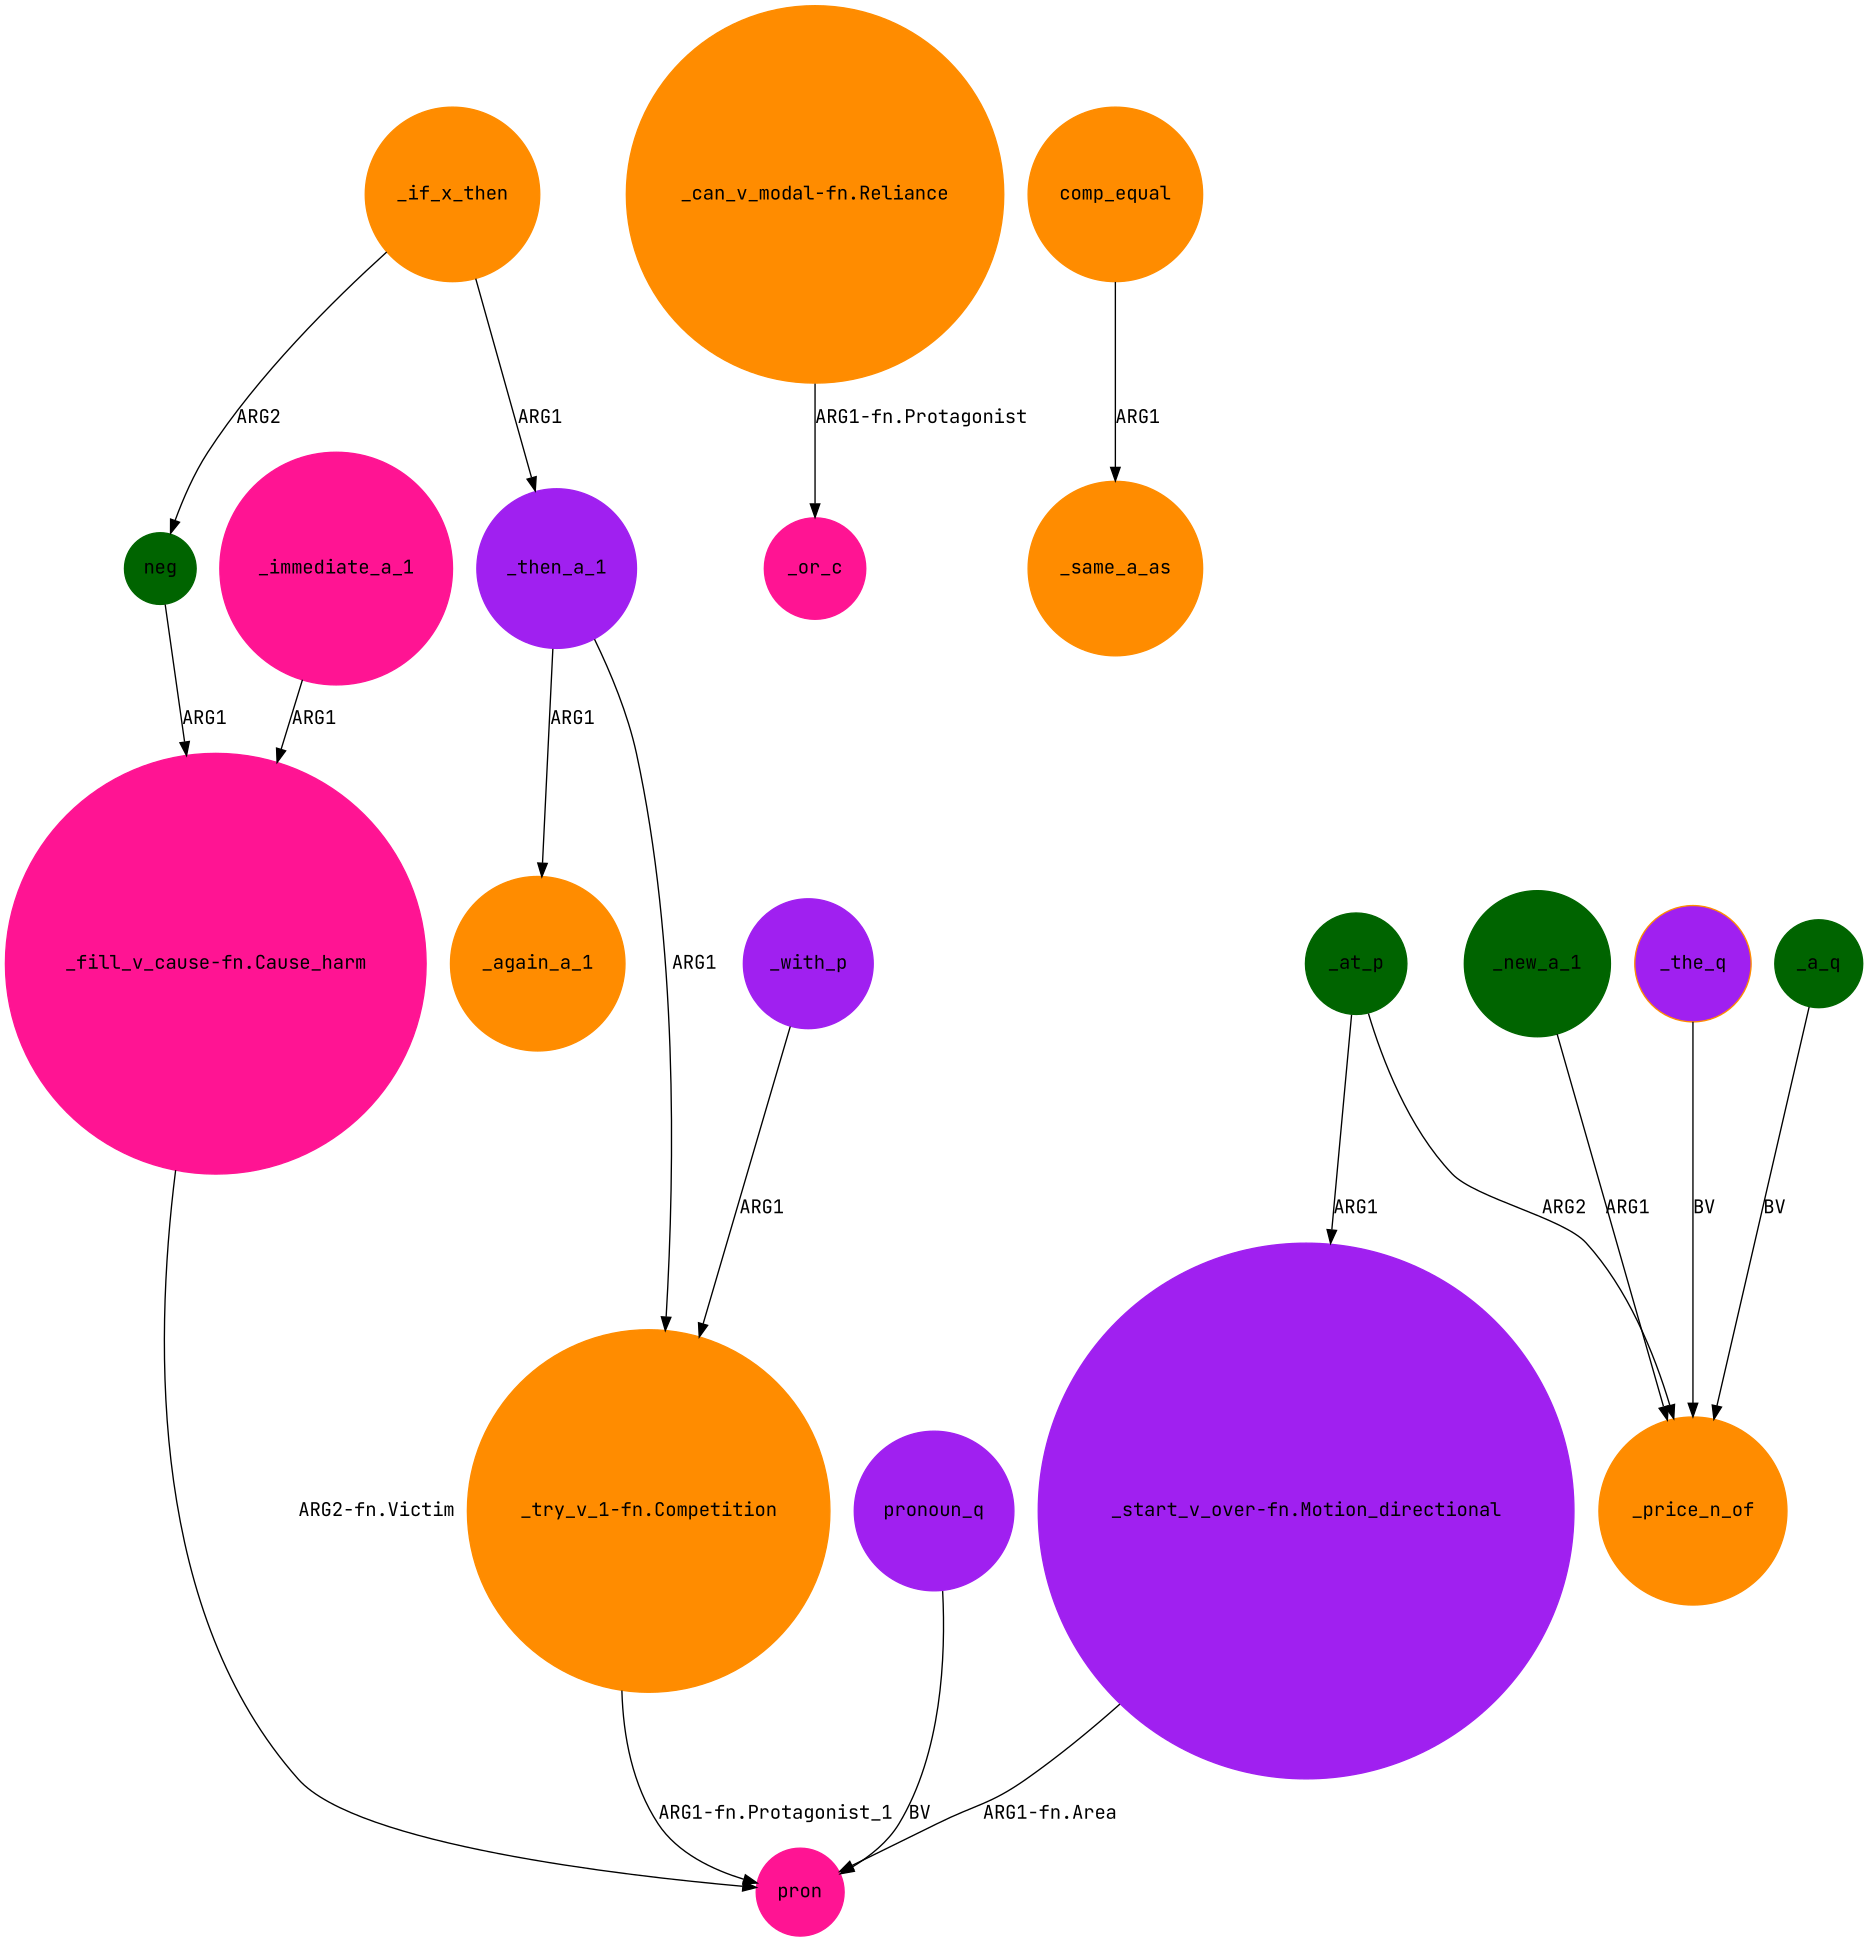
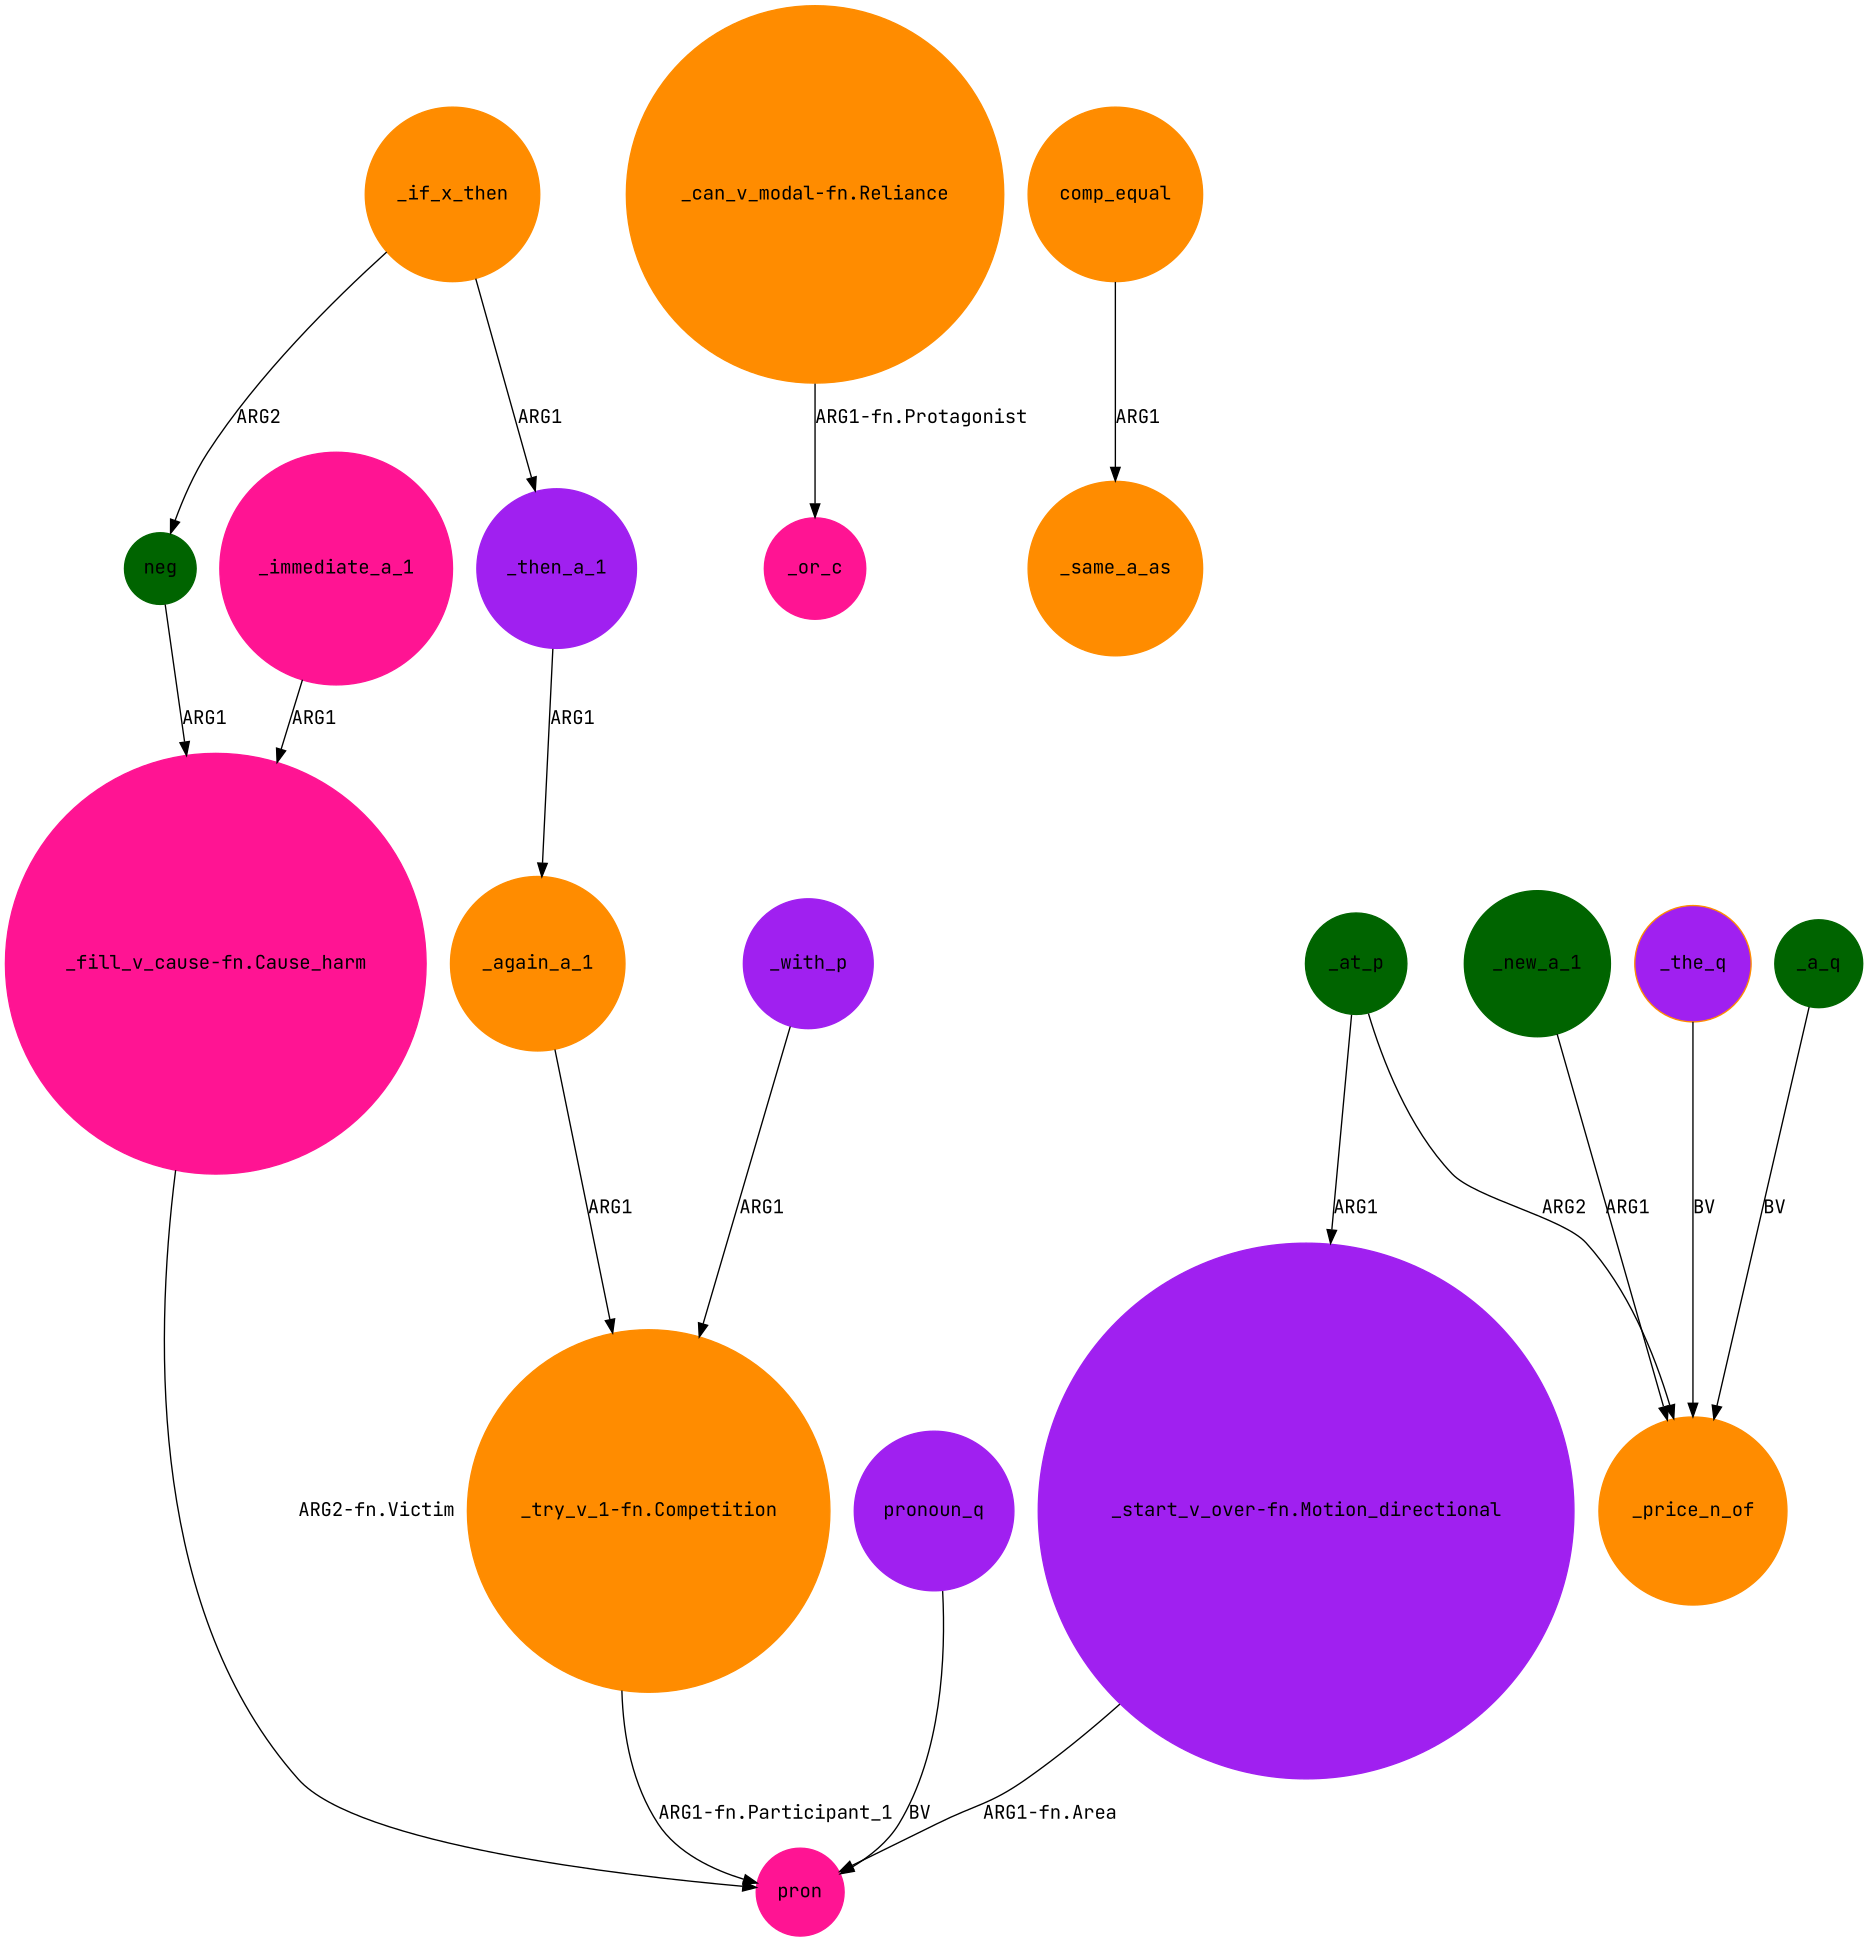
edge "_then_a_1" -> "_try_v_1-fn.Competition": now "_again_a_1" -> "_try_v_1-fn.Competition"
edge "_try_v_1-fn.Competition" -> "pron": label "ARG1-fn.Protagonist_1" -> "ARG1-fn.Participant_1"
